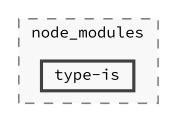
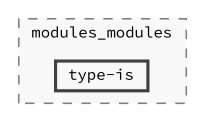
cluster "node_modules": label "node_modules" -> "modules_modules"
